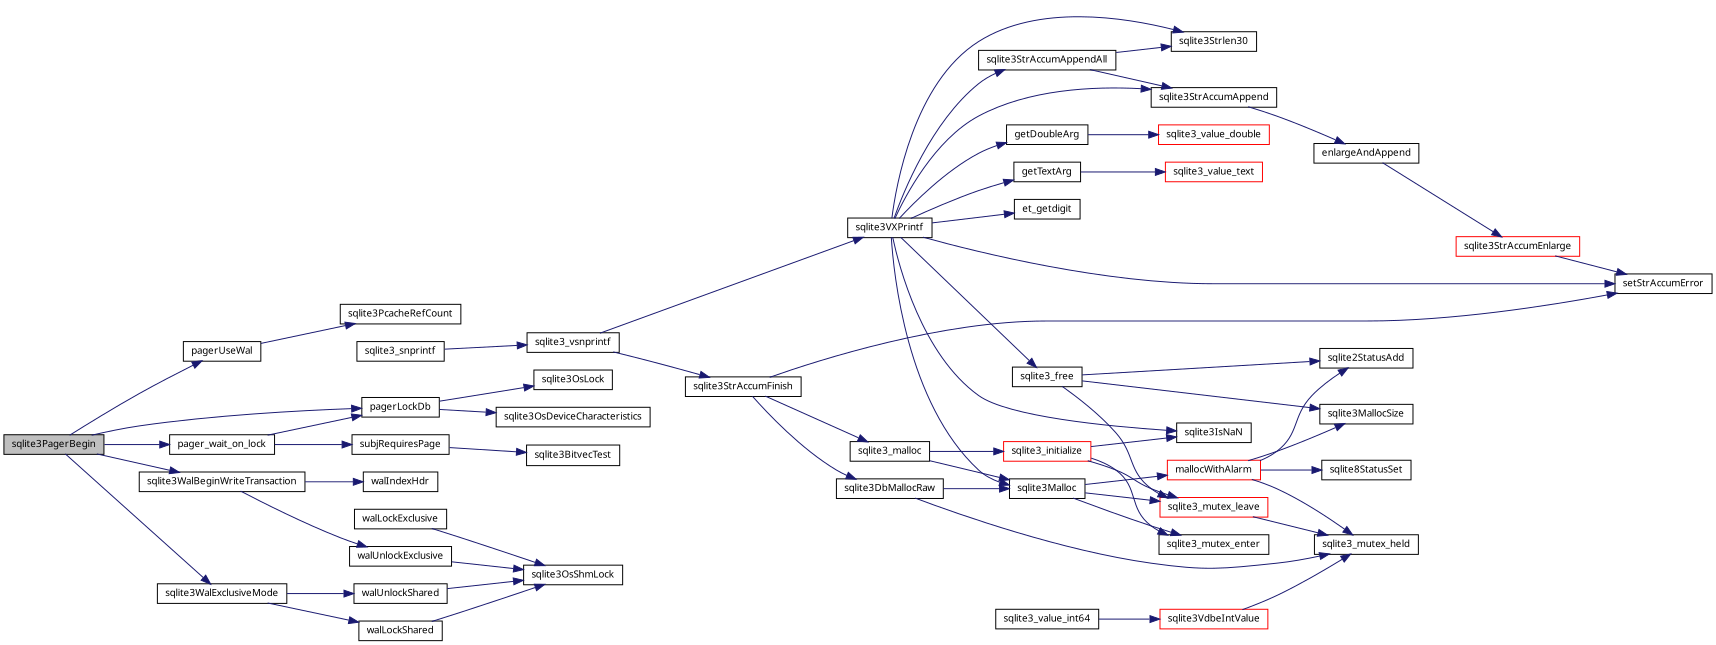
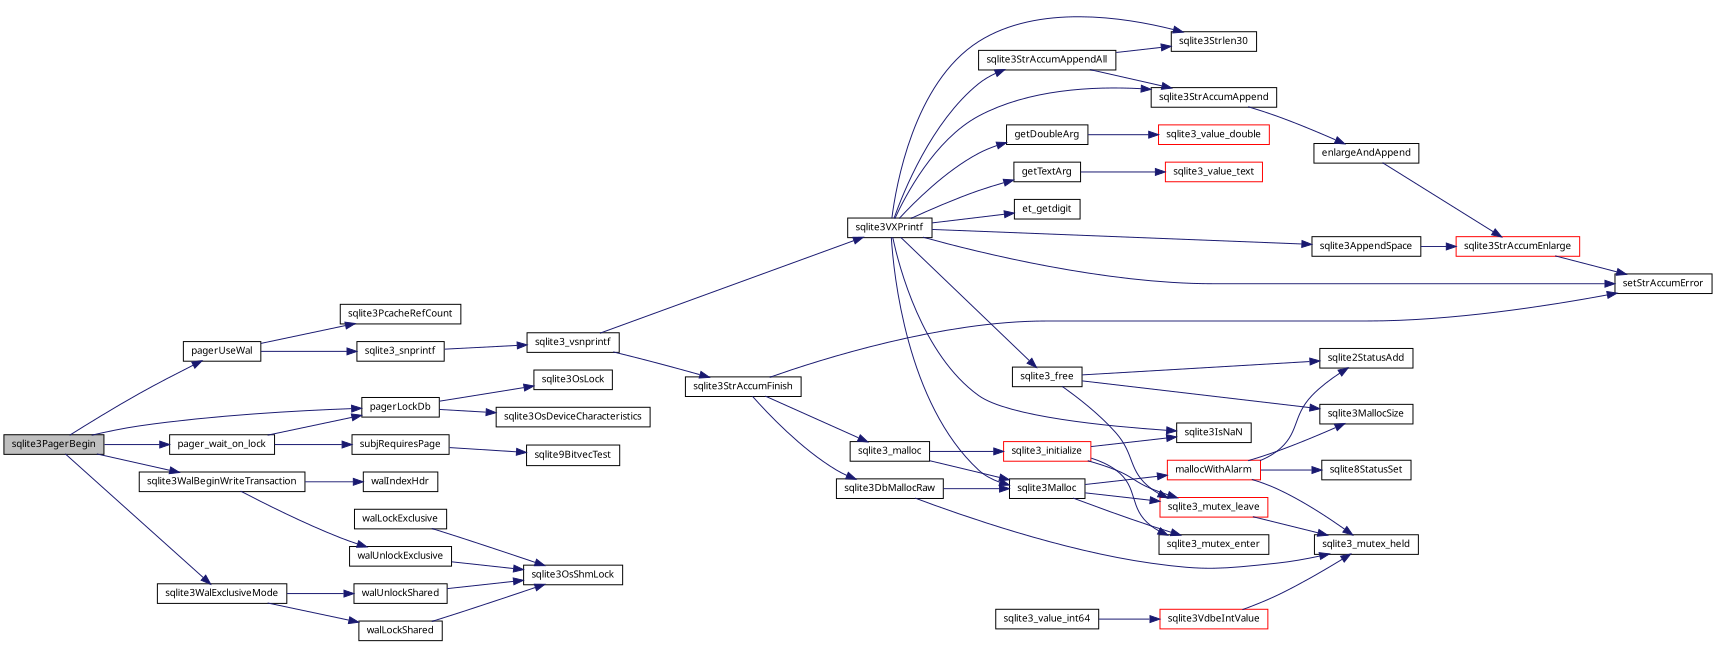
node "sqlite3AppendSpace": added
edge "pagerUseWal" -> "sqlite3_snprintf": added
node "sqlite3BitvecTest": label "sqlite3BitvecTest" -> "sqlite9BitvecTest"
